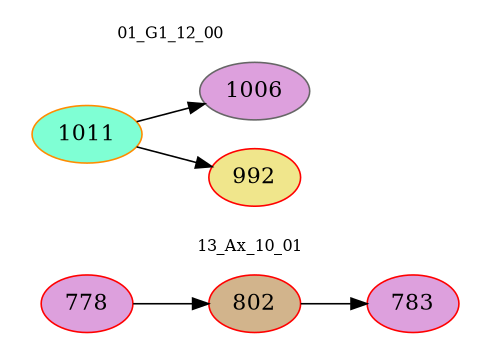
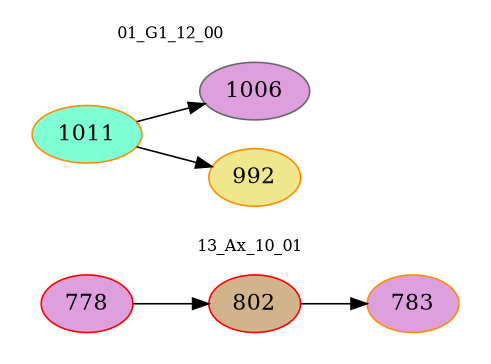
node "992": color red -> darkorange
node "783": color red -> darkorange
